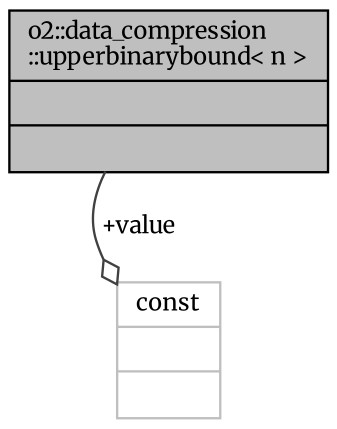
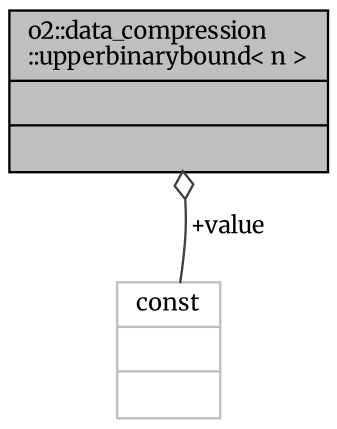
edge "o2::data_compression" -> "const": reversed
